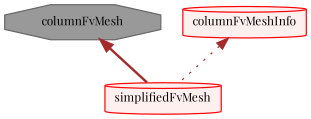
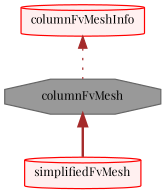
edge "simplifiedFvMesh" -> "columnFvMeshInfo": now "columnFvMesh" -> "columnFvMeshInfo"
